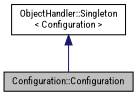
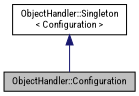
node "Configuration::Configuration": label "Configuration::Configuration" -> "ObjectHandler::Configuration"
